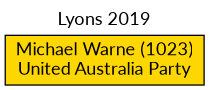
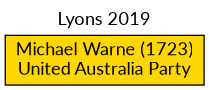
node "Michael Warne (1023) United Australia Party": label "Michael Warne (1023) United Australia Party" -> "Michael Warne (1723) United Australia Party"
